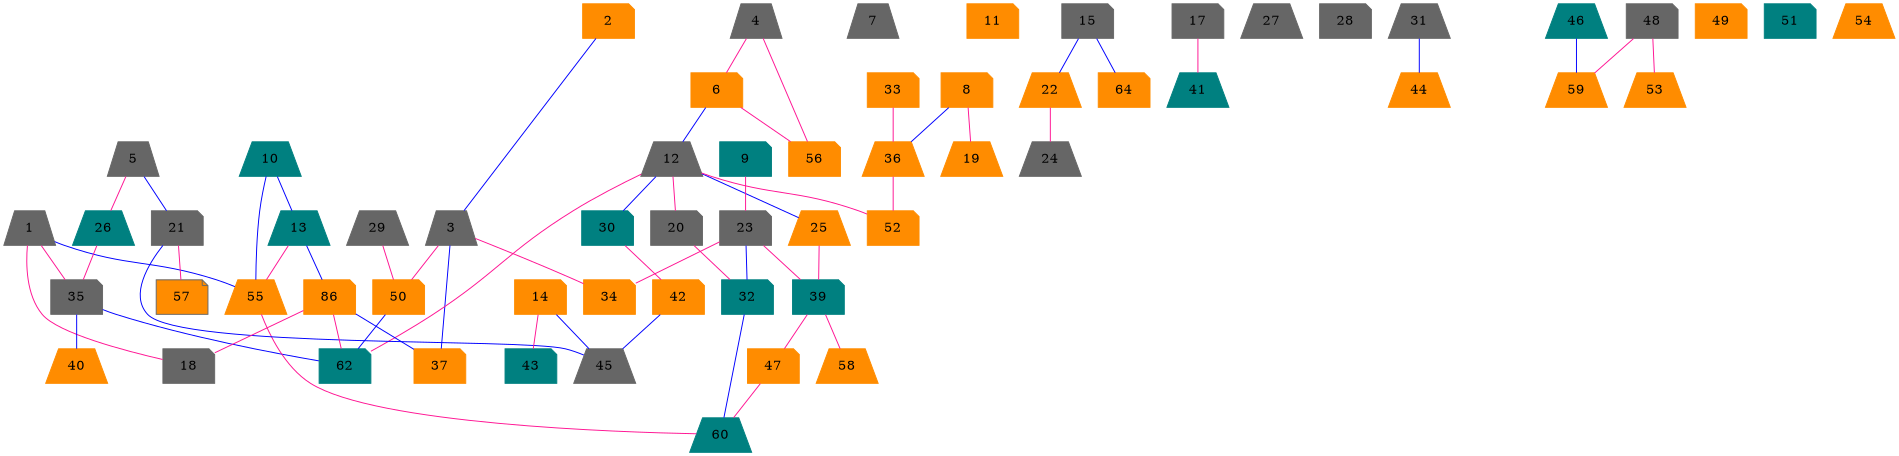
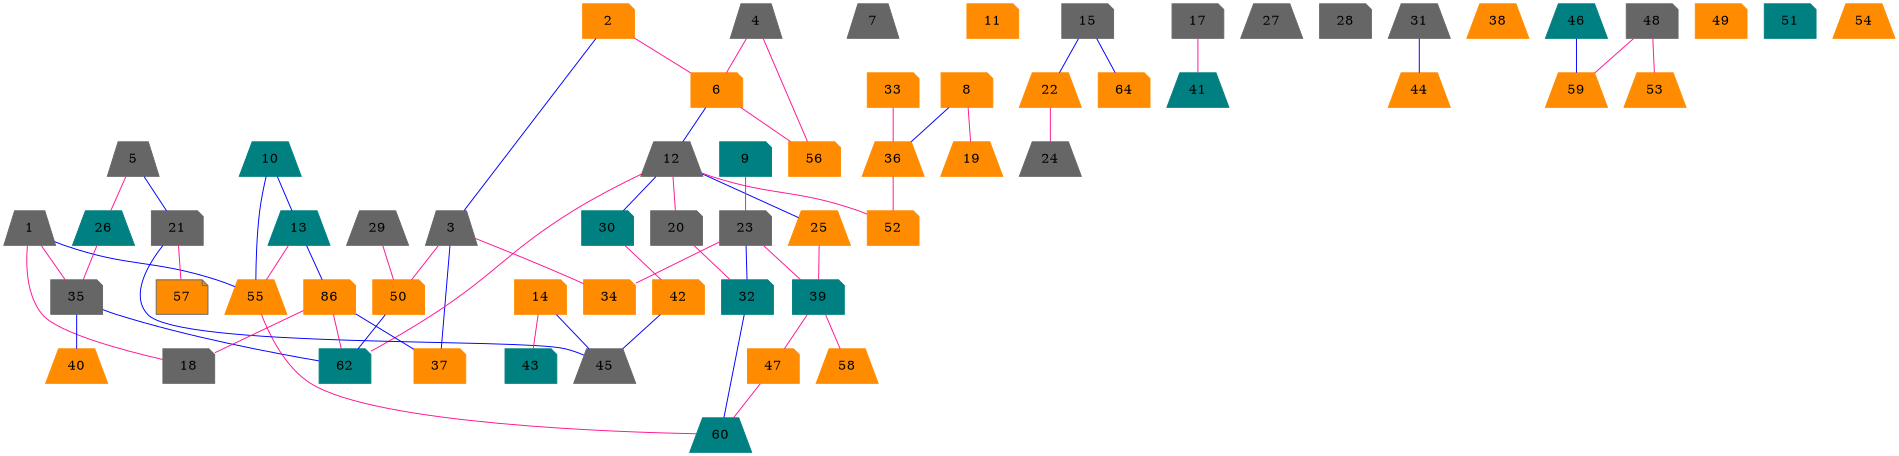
node "38": added
edge "2" -- "6": added
